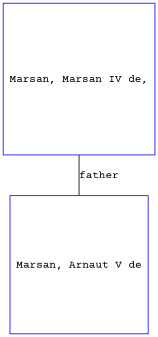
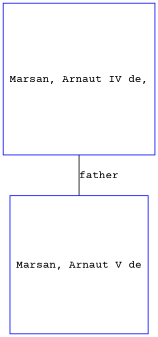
node "Marsan, Marsan IV de,": label "Marsan, Marsan IV de," -> "Marsan, Arnaut IV de,"
